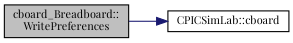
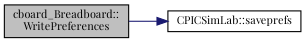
node "CPICSimLab::cboard": label "CPICSimLab::cboard" -> "CPICSimLab::saveprefs"
